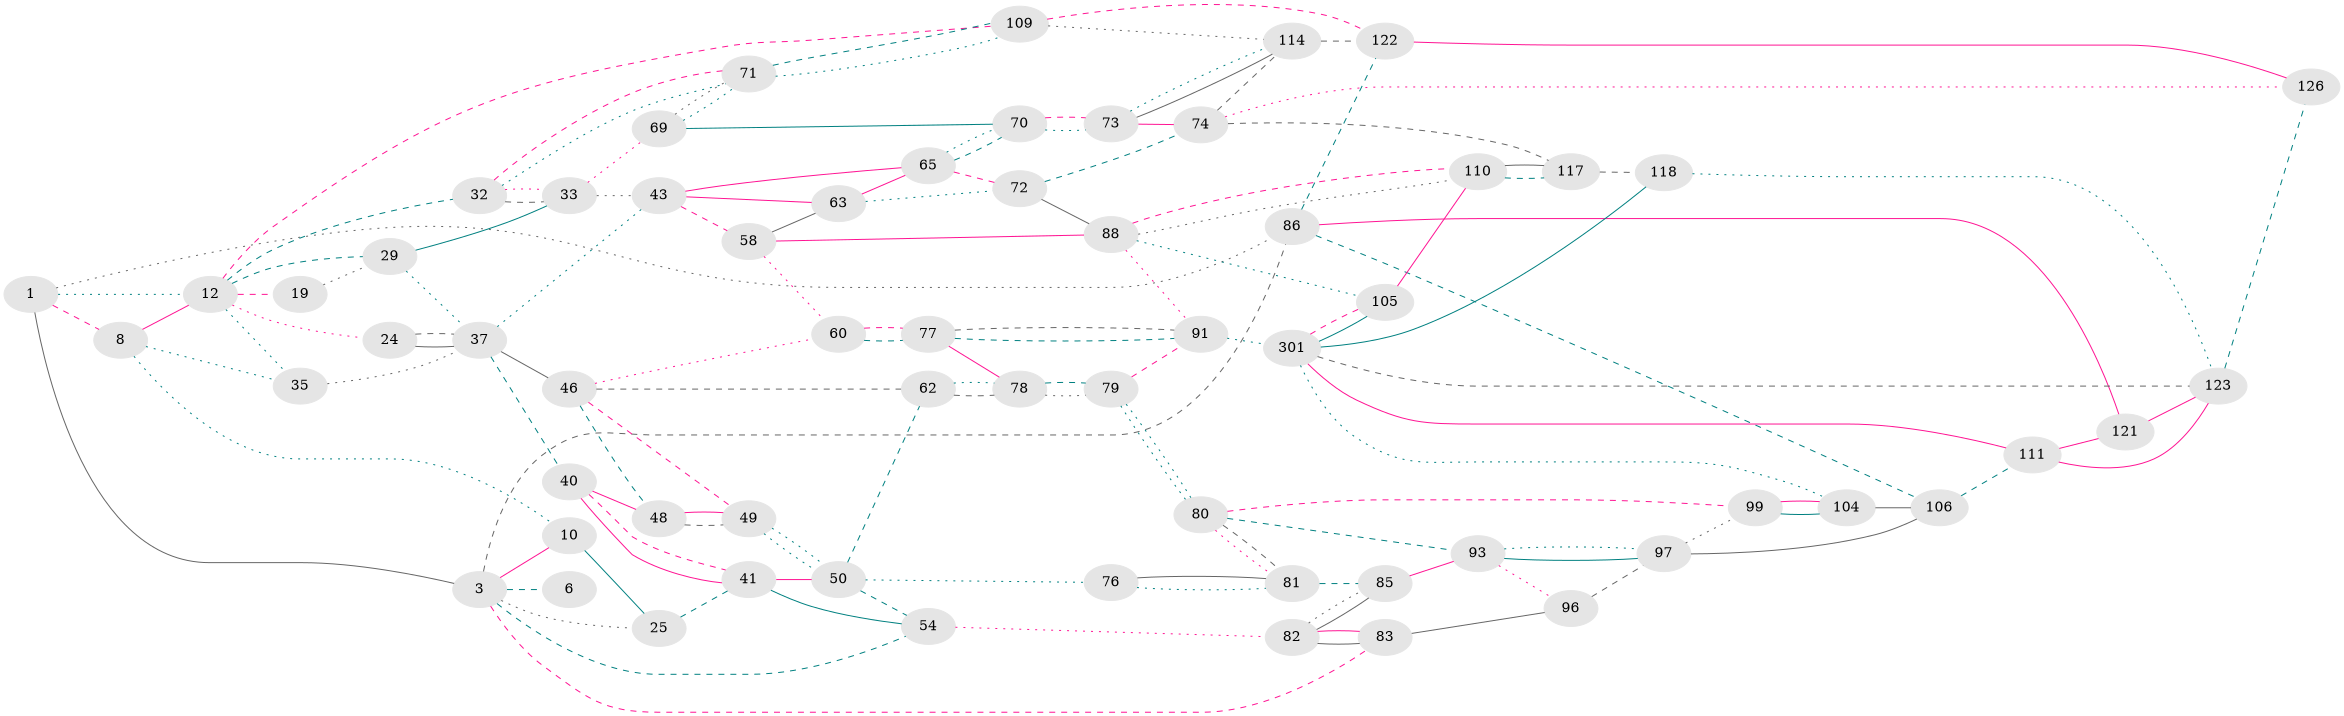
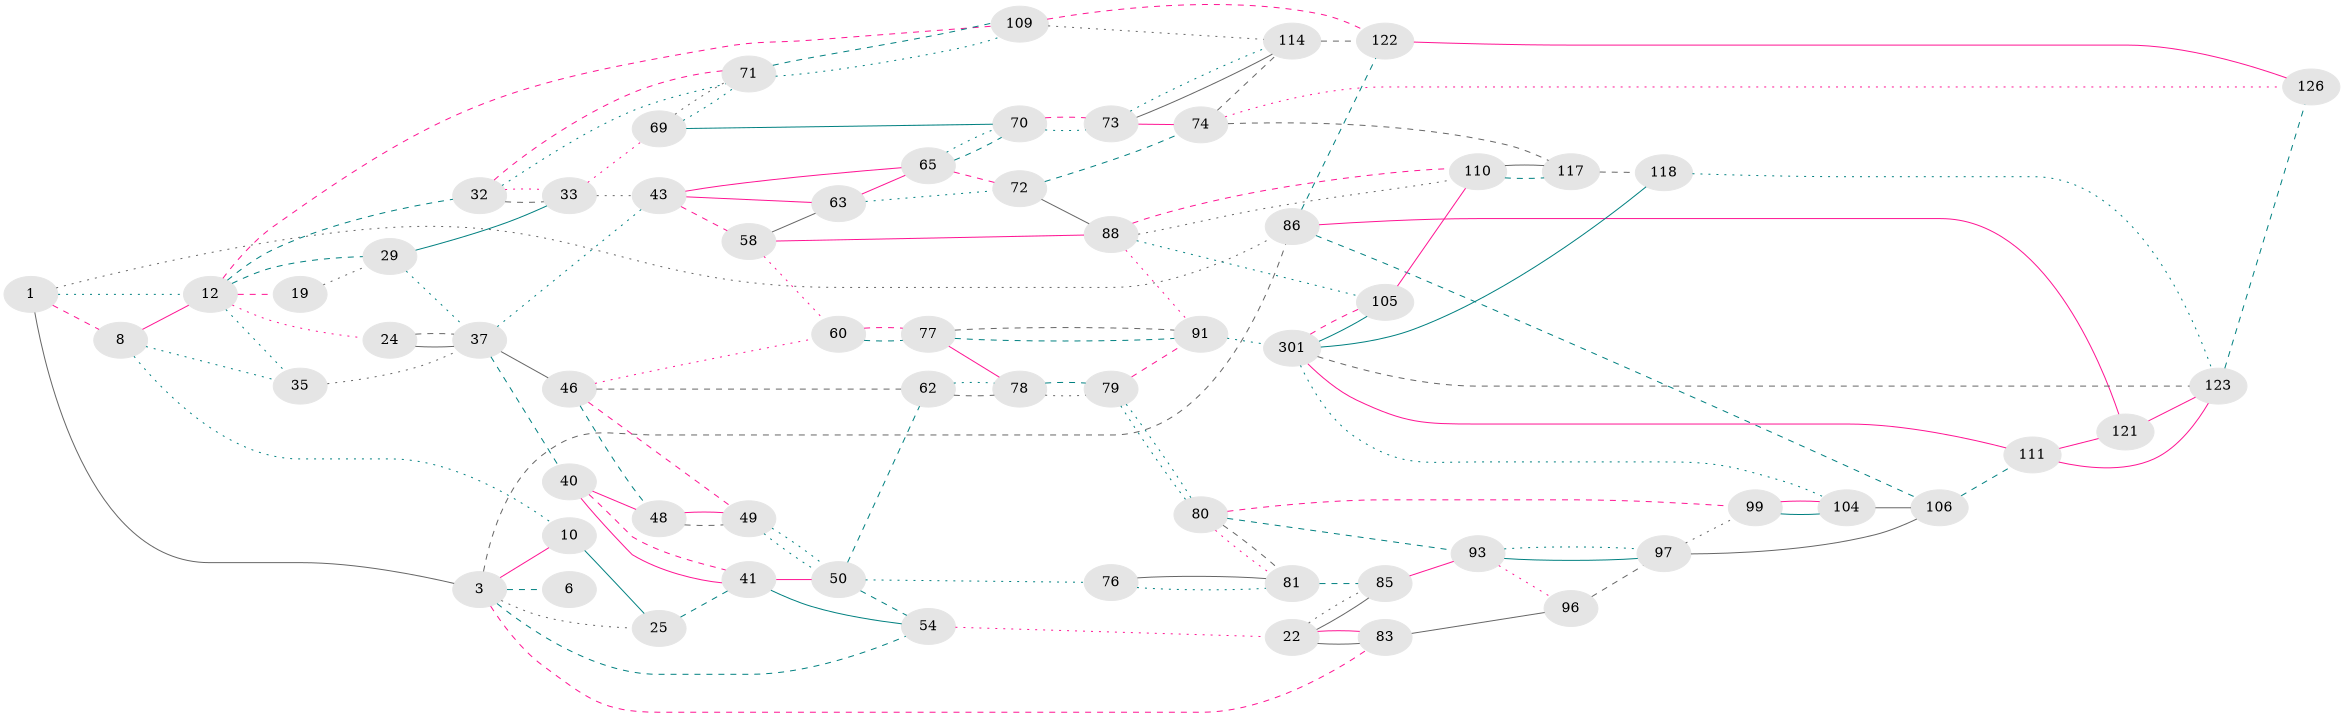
node "82": label "82" -> "22"
